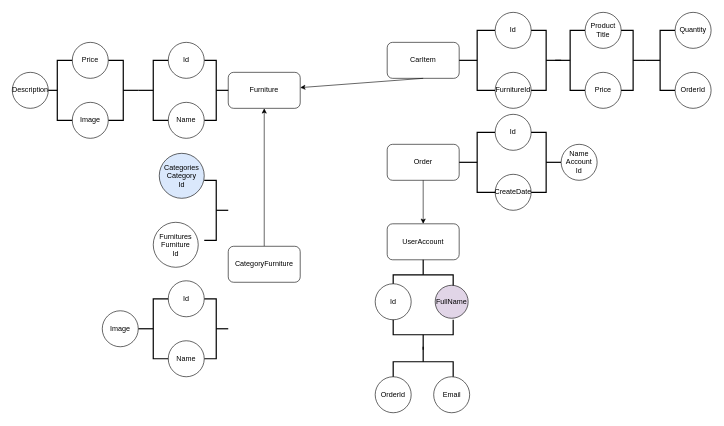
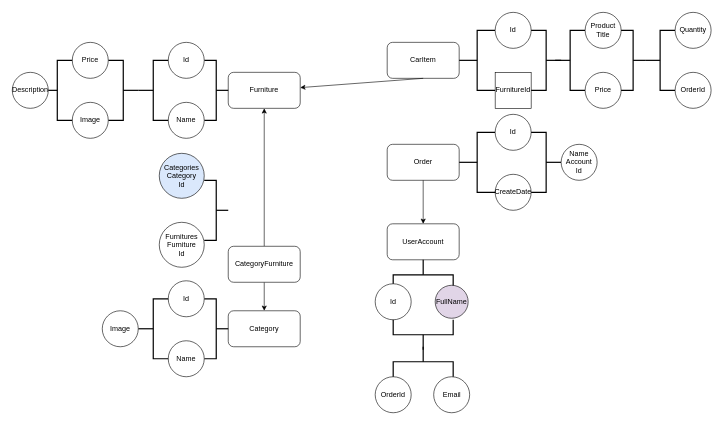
node "FurnitureId": shape ellipse -> rectangle
node "Furnitures Furniture Id": moved (176, 245) -> (182, 245)
edge "CategoryFurniture" -> "Category": added
node "Category": added
